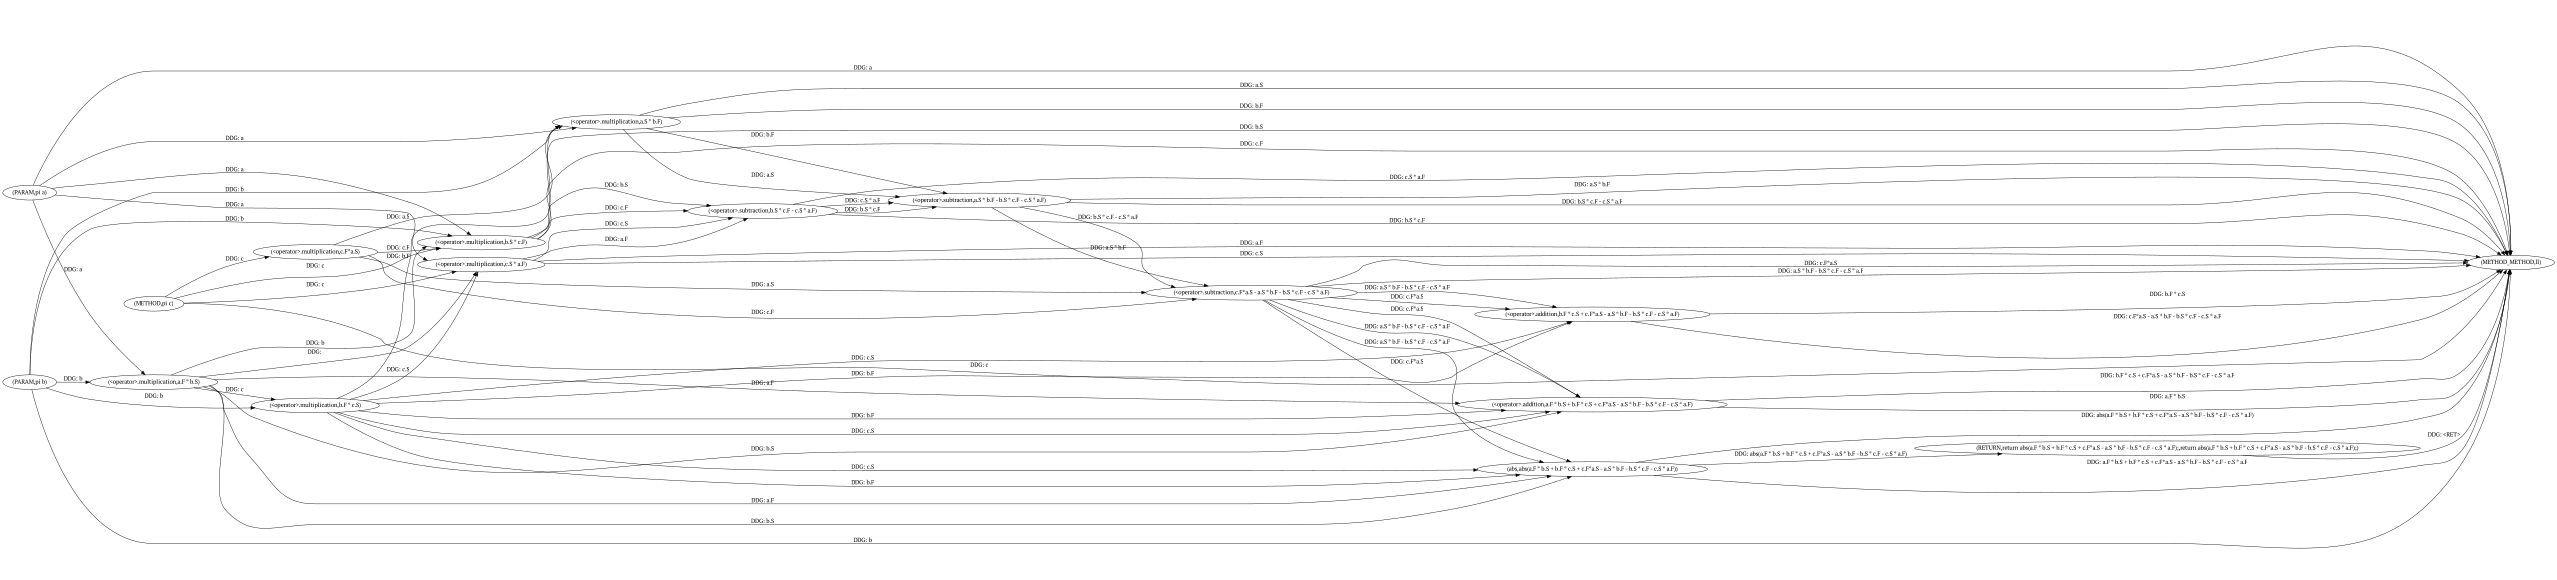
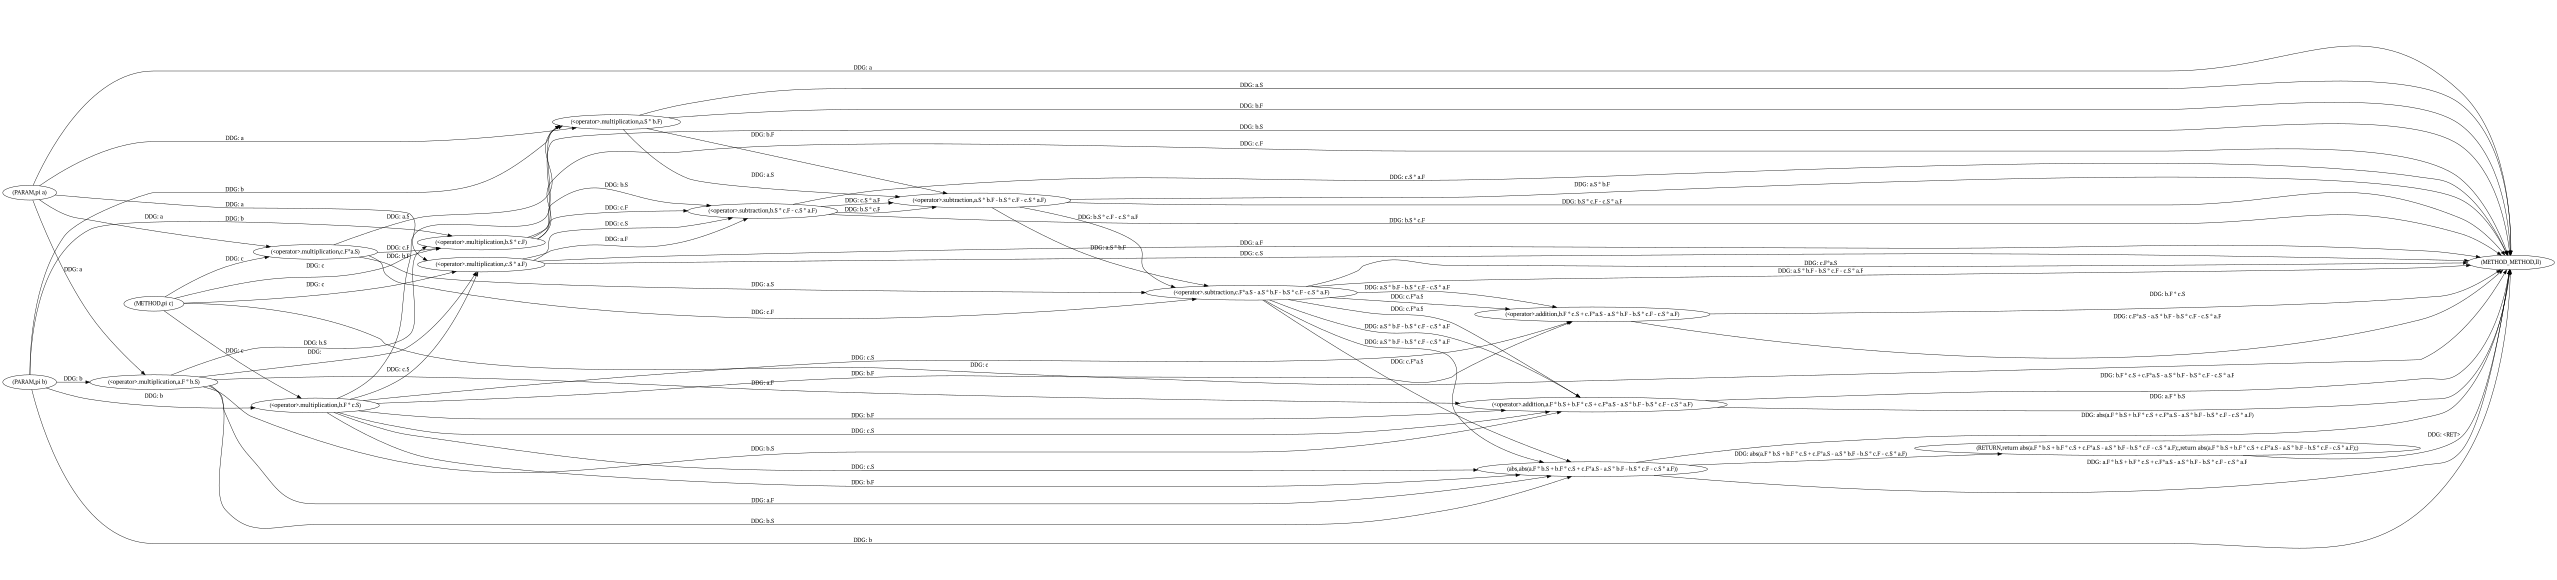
edge "(PARAM,pi a)" -> "(<operator>.multiplication,b.S * c.F)": now "(PARAM,pi a)" -> "(<operator>.multiplication,c.F*a.S)"
edge "(<operator>.multiplication,a.F * b.S)" -> "(<operator>.multiplication,b.S * c.F)": label "DDG: b" -> "DDG: b.S"
edge "(<operator>.multiplication,a.F * b.S)" -> "(<operator>.multiplication,b.F * c.S)": now "(METHOD,pi c)" -> "(<operator>.multiplication,b.F * c.S)"
